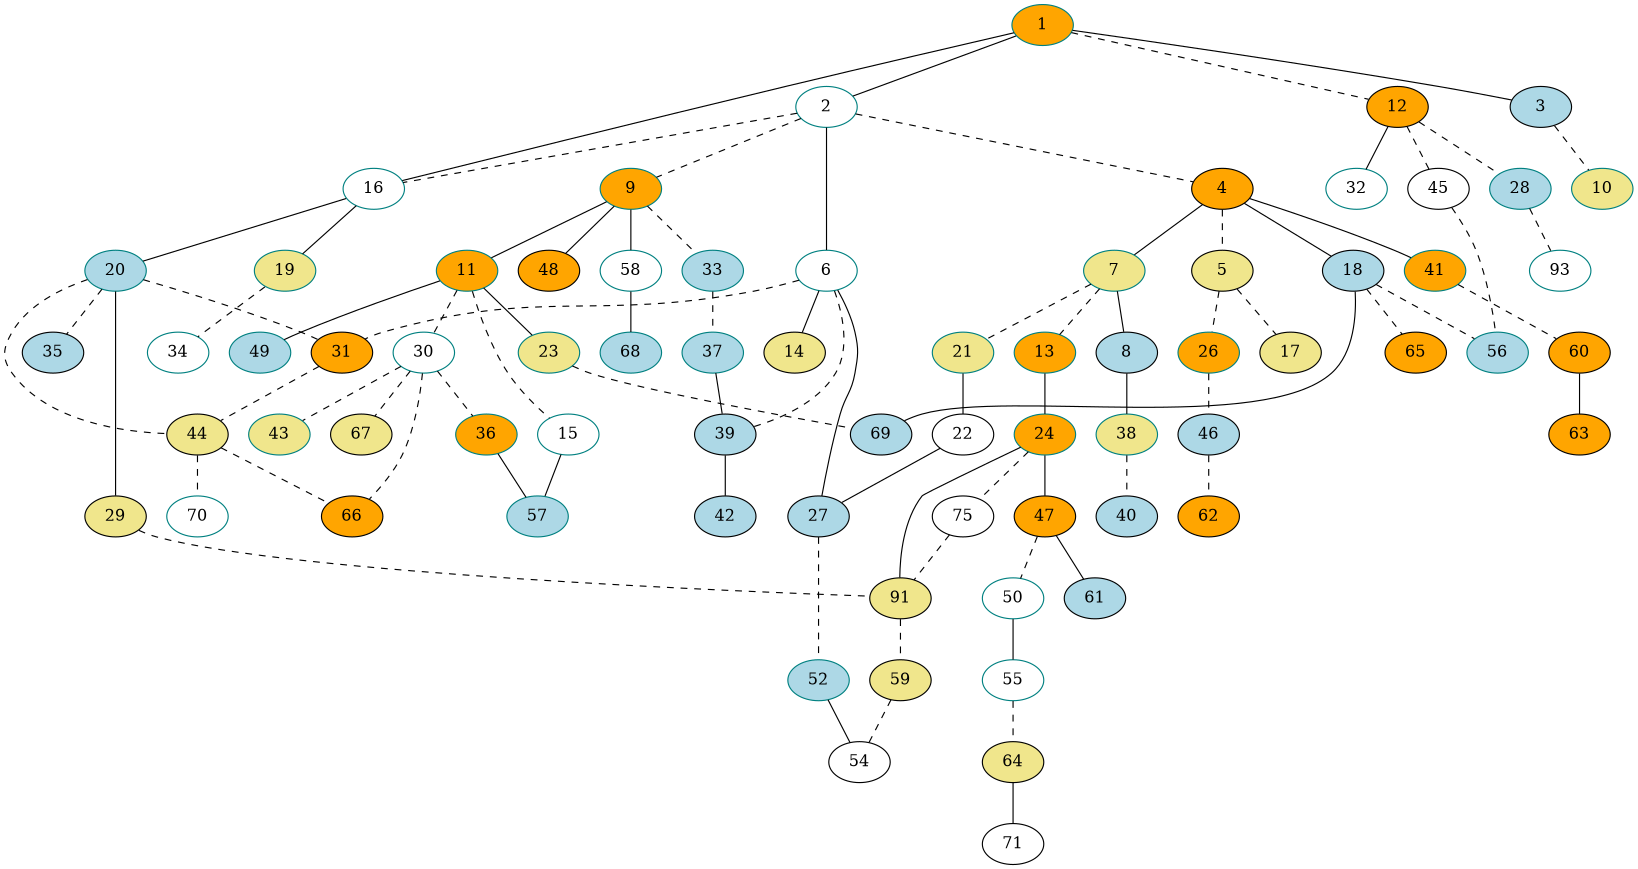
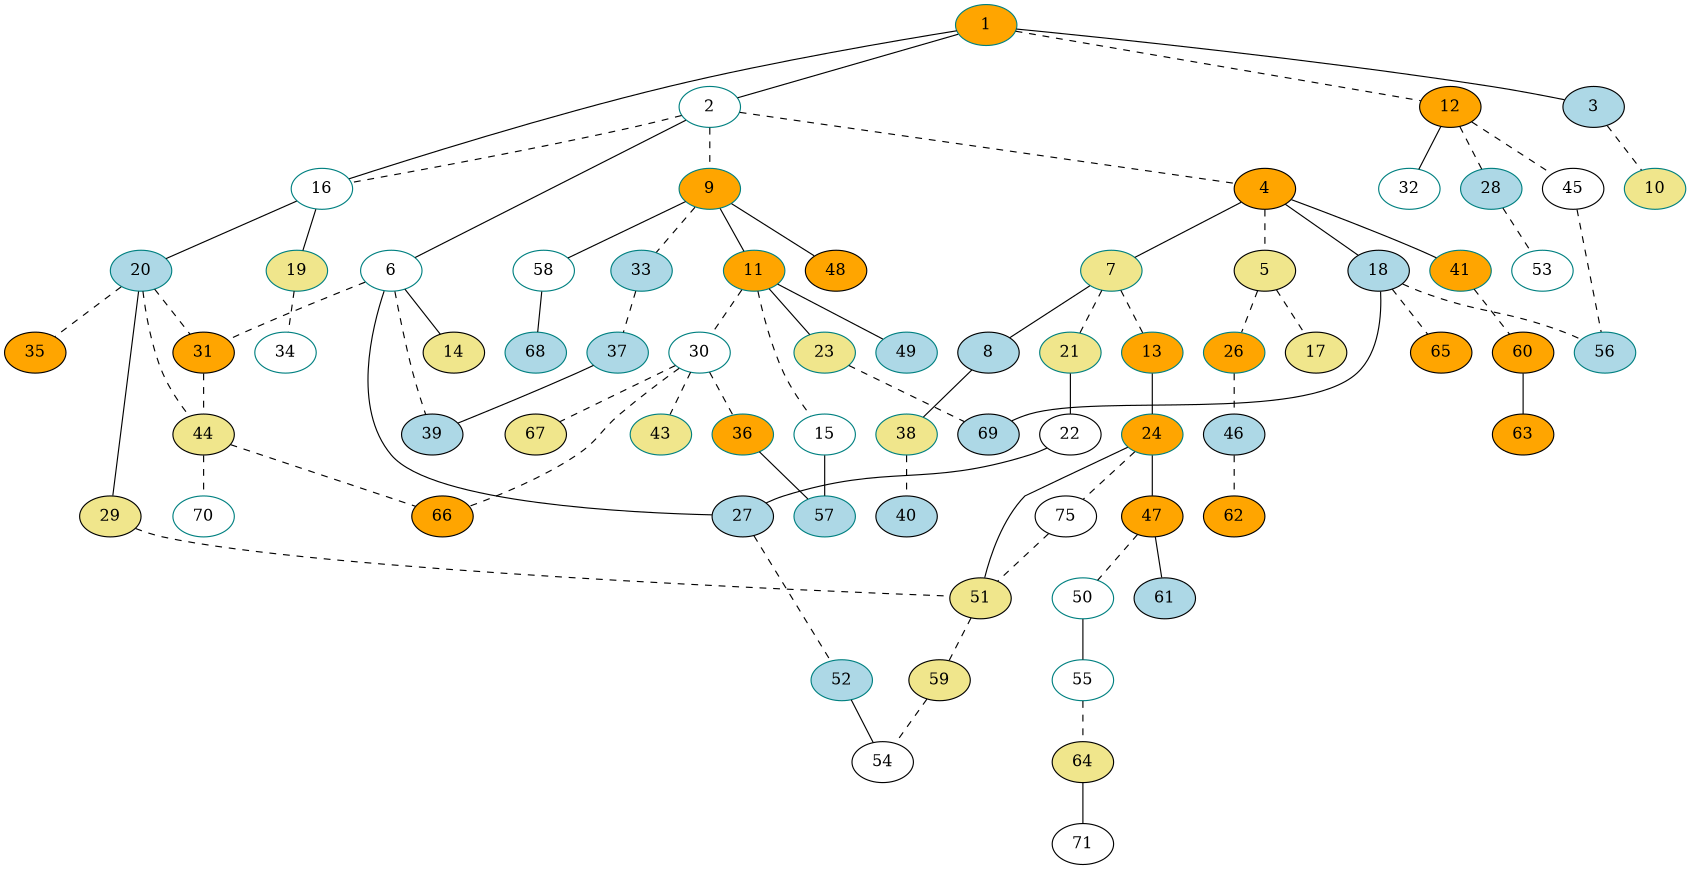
node "93": label "93" -> "53"
node "35": fillcolor lightblue -> orange
node "42": removed
node "91": label "91" -> "51"
